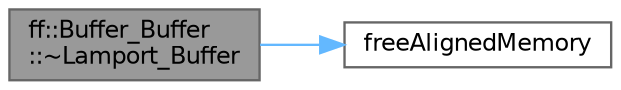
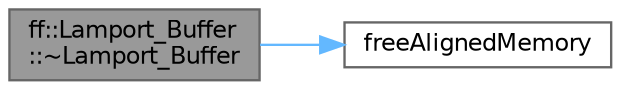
node "ff::Buffer_Buffer ::~Lamport_Buffer": label "ff::Buffer_Buffer ::~Lamport_Buffer" -> "ff::Lamport_Buffer ::~Lamport_Buffer"
